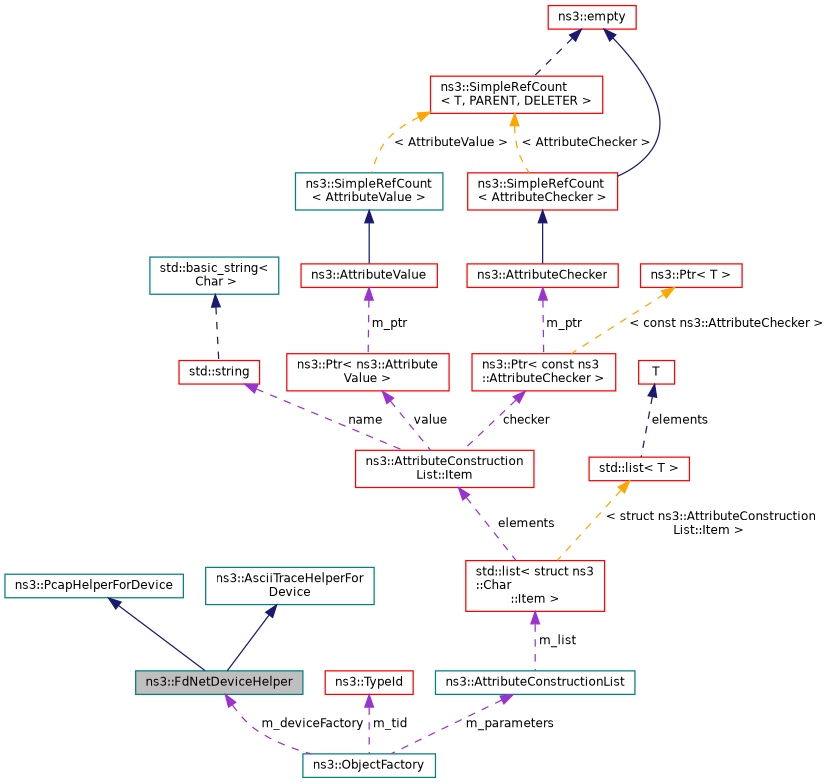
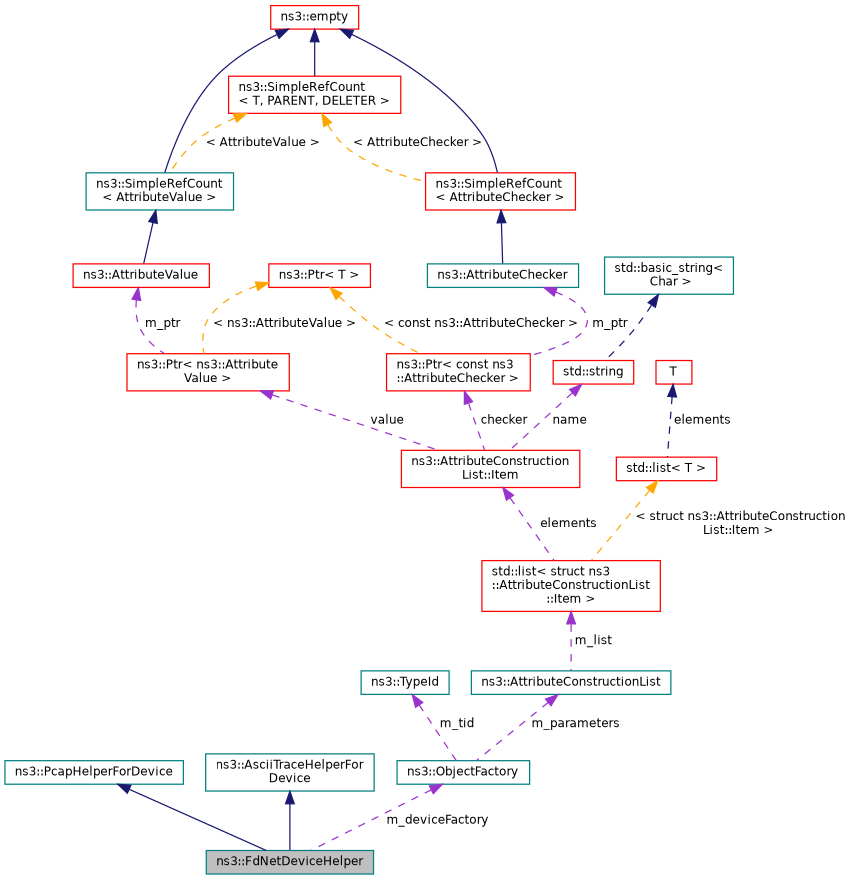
edge "ns3::SimpleRefCount < T, PARENT, DELETER >" -> "ns3::empty": style dashed -> solid
edge "ns3::SimpleRefCount < AttributeValue >" -> "ns3::empty": added
node "ns3::AttributeChecker": color red -> teal
edge "ns3::Ptr< ns3::Attribute Value >" -> "ns3::Ptr< T >": added, label "< ns3::AttributeValue >"
node "std::list< struct ns3 ::Char ::Item >": label "std::list< struct ns3 ::Char ::Item >" -> "std::list< struct ns3 ::AttributeConstructionList ::Item >"
node "ns3::TypeId": color red -> teal
edge "ns3::ObjectFactory" -> "ns3::FdNetDeviceHelper": reversed
